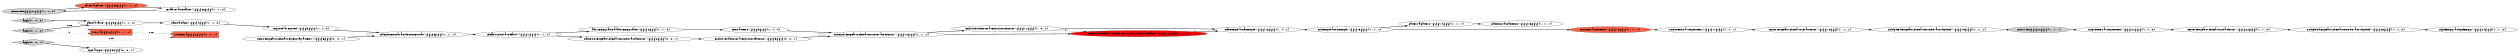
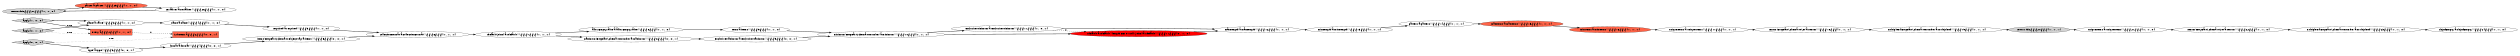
node "maxItems(a.maxItems())@@@15@@@['1', '1', '1']": fillcolor white -> tomato
edge "apply['1', '0', '0']" -> "Query a@@@2@@@['1', '1', '0']": style dotted -> bold
edge "minLength(a.minLength())@@@13@@@['1', '1', '1']" -> "minItems(a.minItems())@@@16@@@['1', '1', '1']": now "maxItems(a.maxItems())@@@15@@@['1', '1', '1']" -> "minItems(a.minItems())@@@16@@@['1', '1', '1']"
edge "apply['0', '1', '0']" -> "Query a@@@2@@@['1', '1', '0']": label "0" -> "true"
edge "Query a@@@2@@@['1', '1', '0']" -> "SubItems a@@@2@@@['0', '0', '1']": label "true" -> "0"
node "format(a.format())@@@4@@@['0', '0', '1']": added
